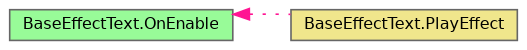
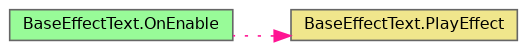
edge "BaseEffectText.PlayEffect" -> "BaseEffectText.OnEnable": reversed
